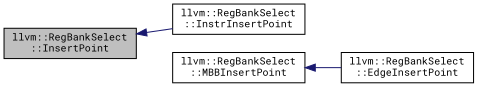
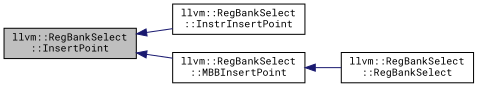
edge "llvm::RegBankSelect ::MBBInsertPoint" -> "llvm::RegBankSelect ::InsertPoint": added
node "llvm::RegBankSelect ::EdgeInsertPoint": label "llvm::RegBankSelect ::EdgeInsertPoint" -> "llvm::RegBankSelect ::RegBankSelect"
